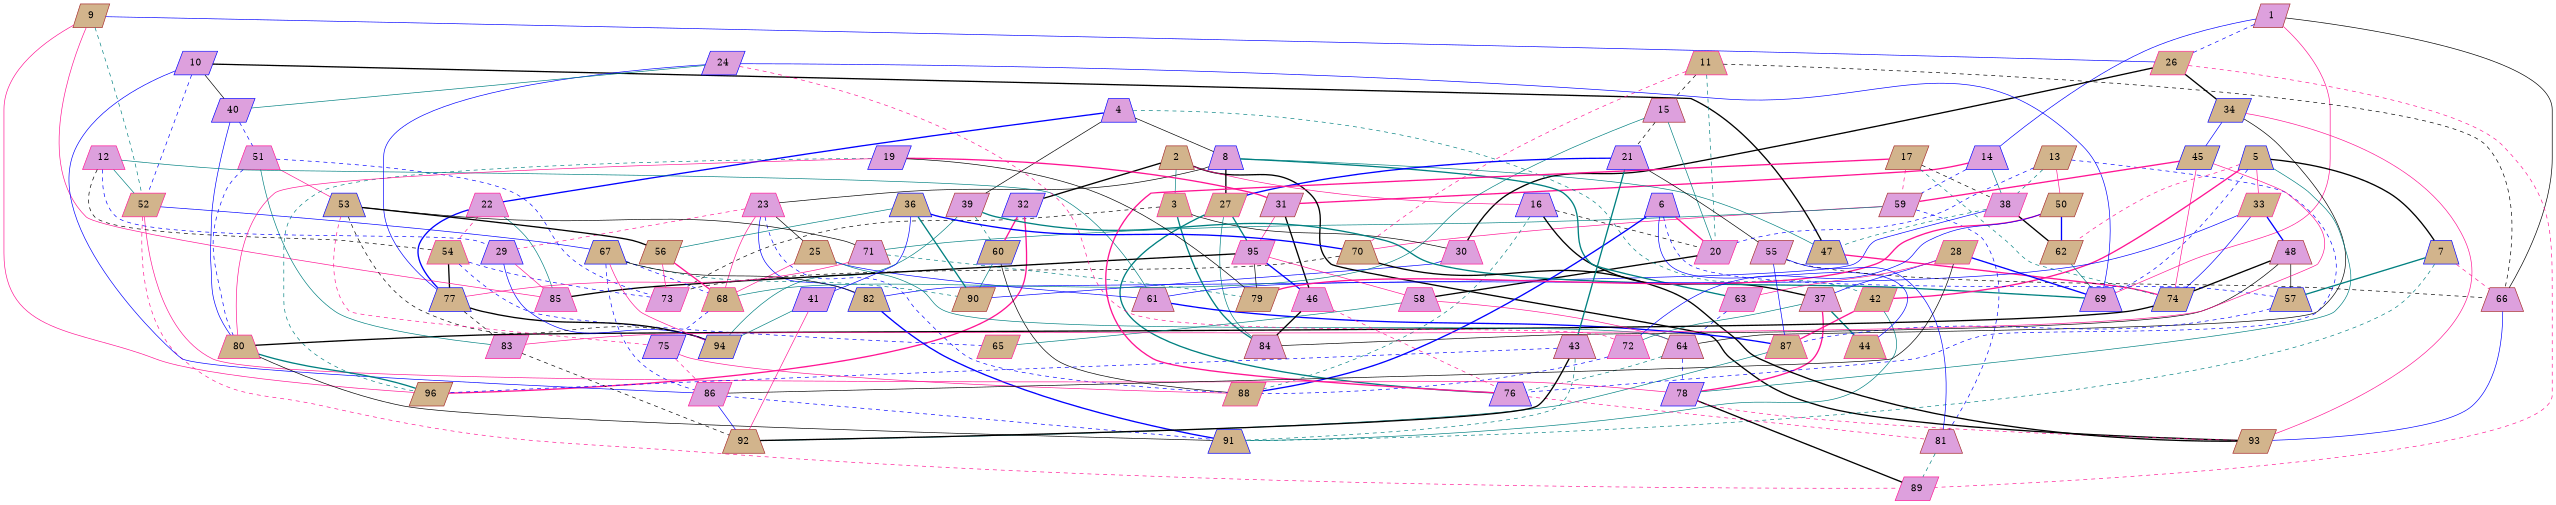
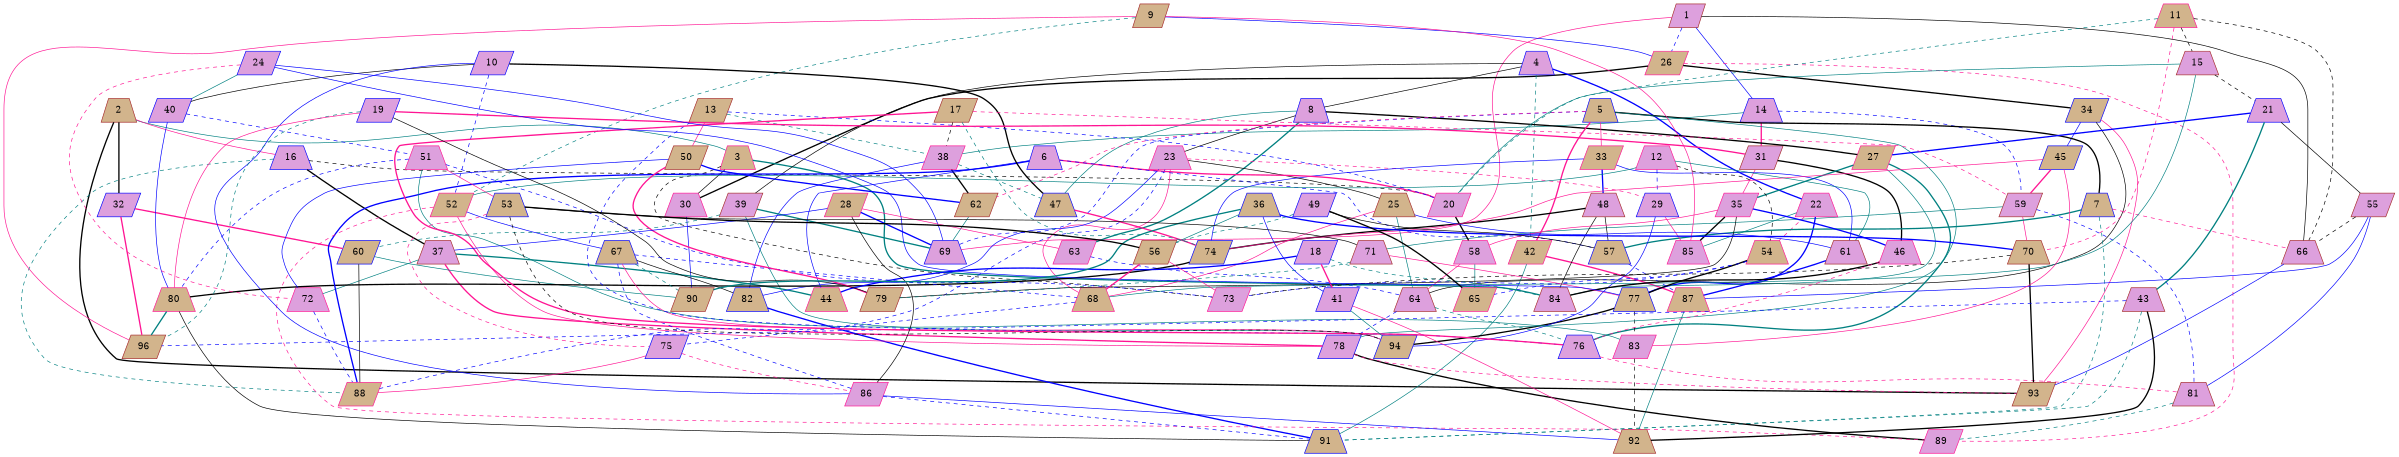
node "49": added
node "95": label "95" -> "35"
node "18": added
